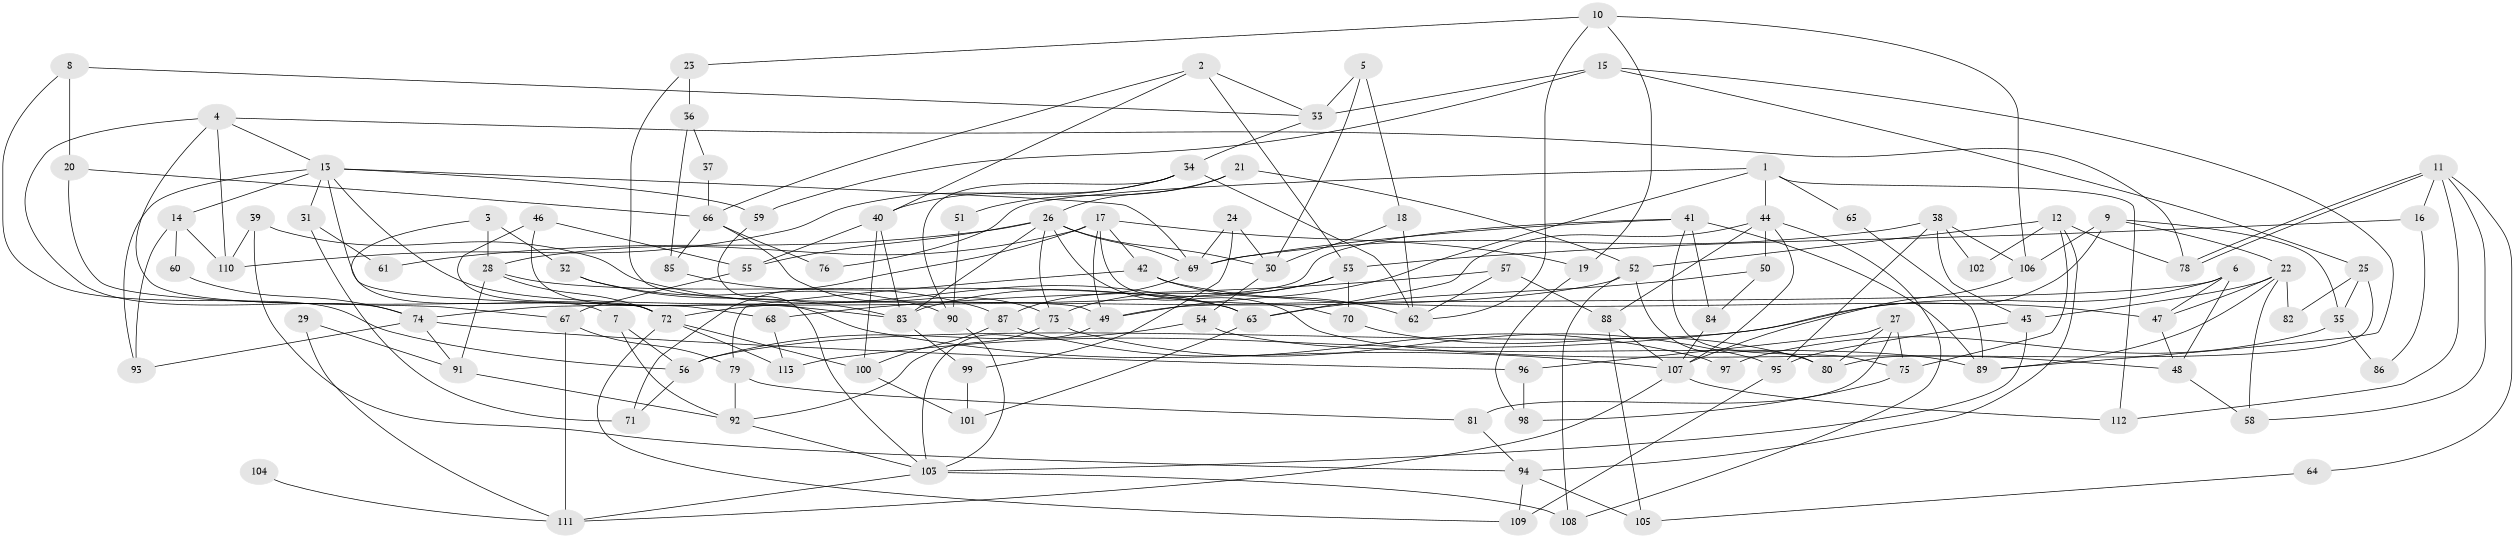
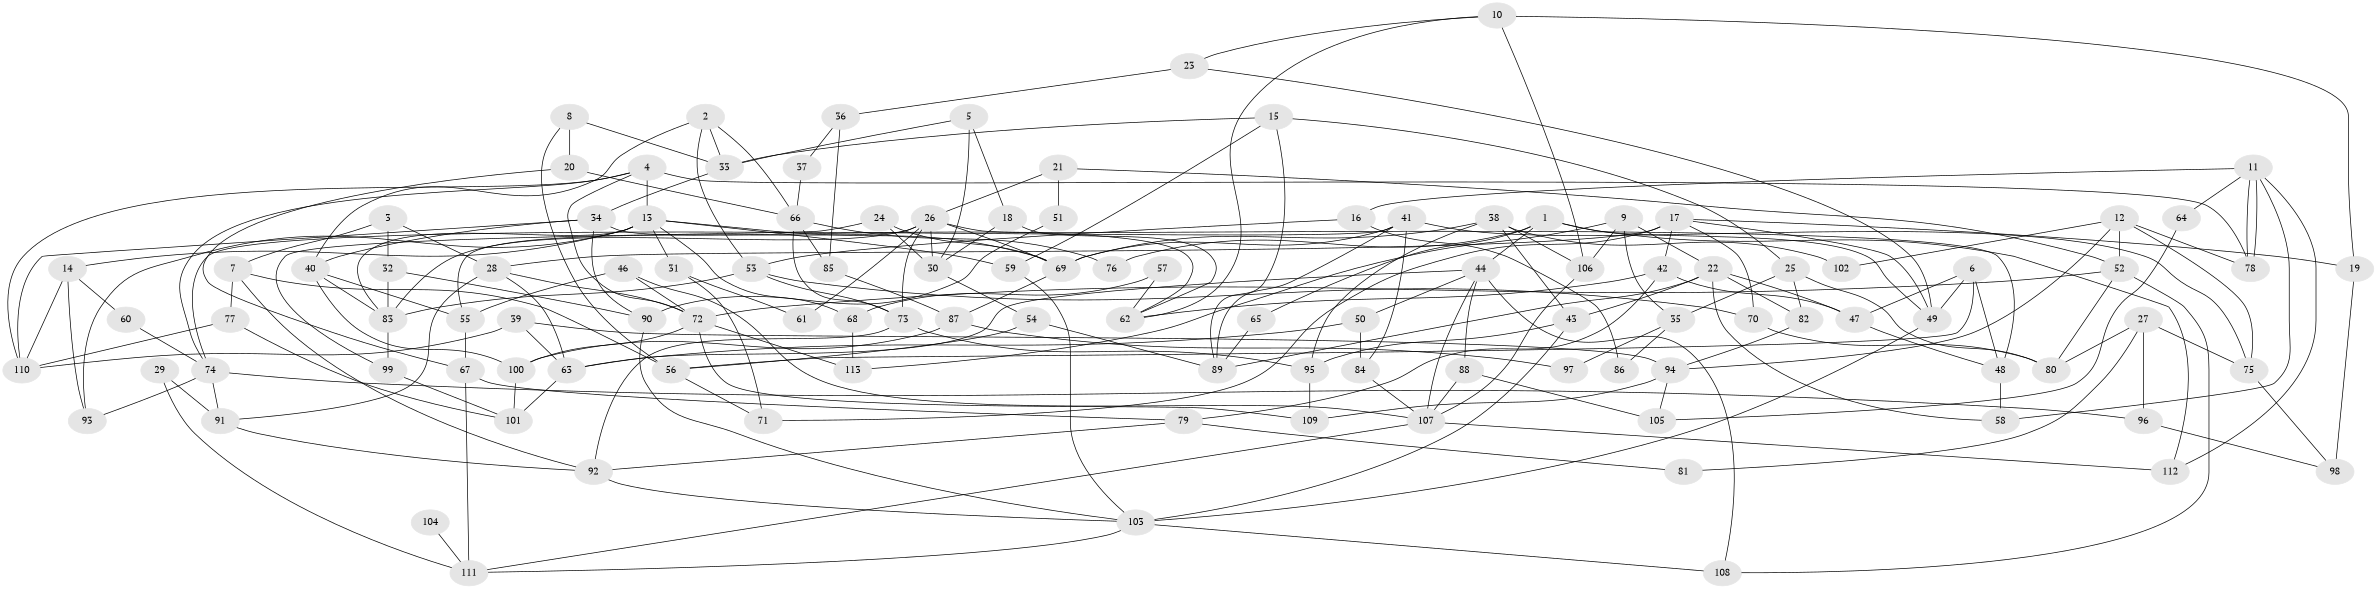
edge "57" -- "88": removed
node "77": added
edge "81" -- "94": now "82" -- "94"
